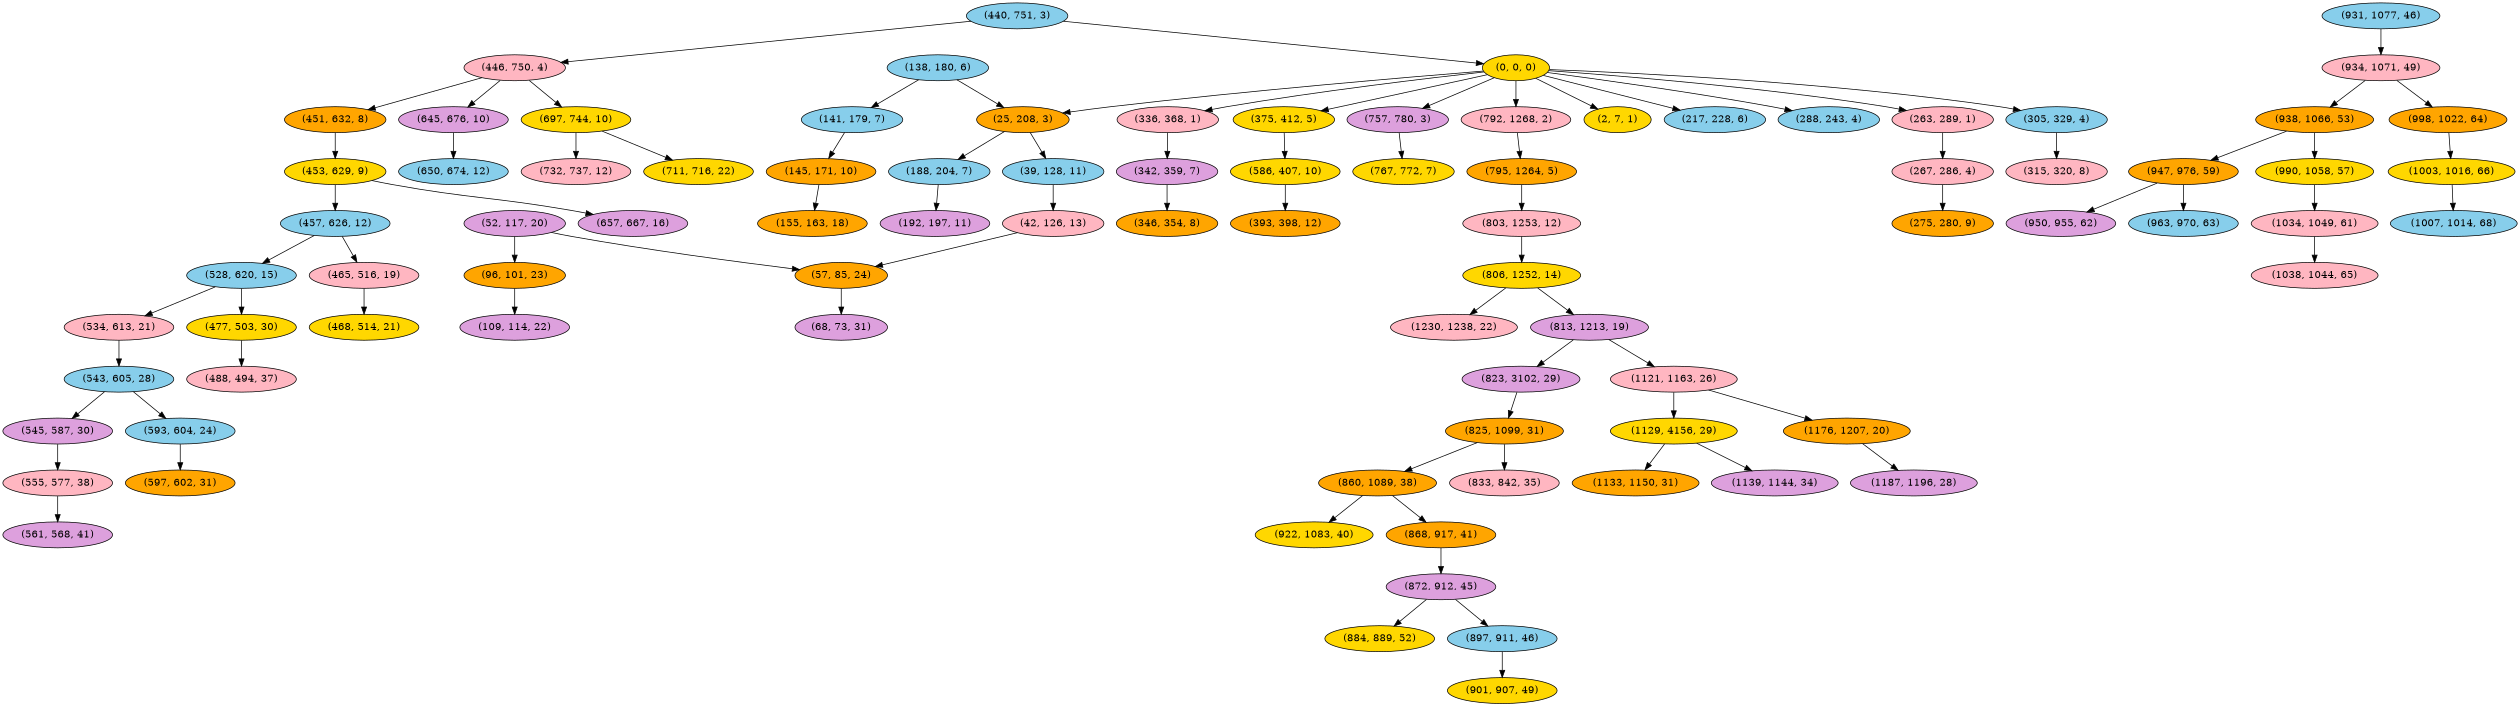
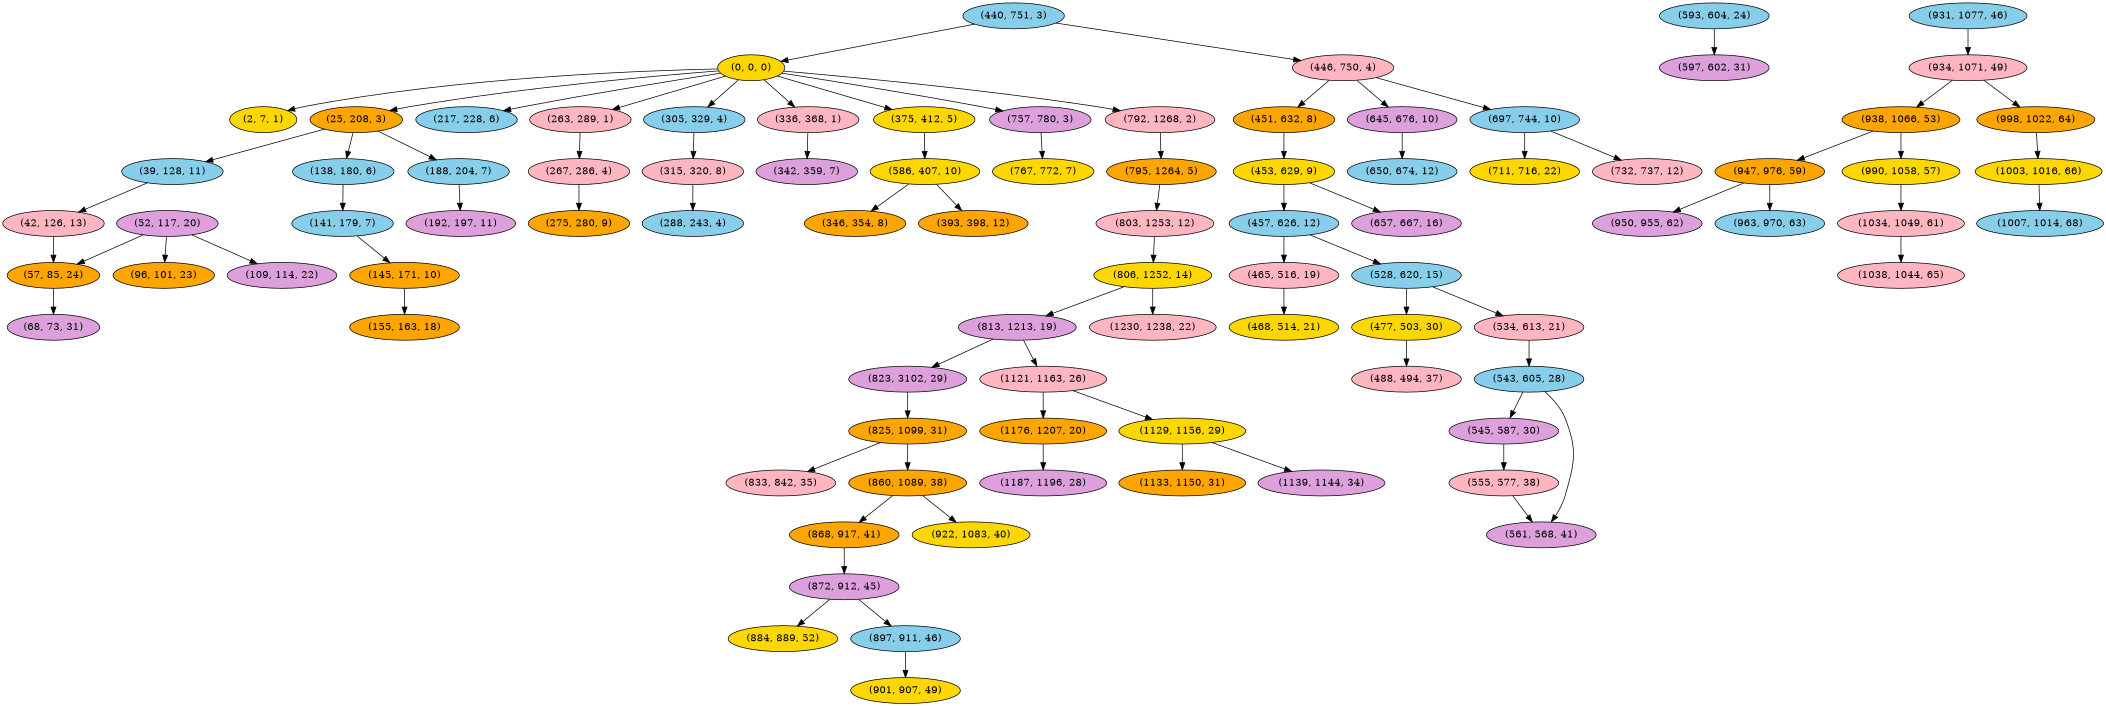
edge "(0, 0, 0)" -> "(288, 243, 4)": now "(315, 320, 8)" -> "(288, 243, 4)"
edge "(138, 180, 6)" -> "(25, 208, 3)": reversed
node "(697, 744, 10)": fillcolor gold -> skyblue
edge "(342, 359, 7)" -> "(346, 354, 8)": now "(586, 407, 10)" -> "(346, 354, 8)"
edge "(96, 101, 23)" -> "(109, 114, 22)": now "(52, 117, 20)" -> "(109, 114, 22)"
edge "(543, 605, 28)" -> "(593, 604, 24)": now "(543, 605, 28)" -> "(561, 568, 41)"
node "(1129, 4156, 29)": label "(1129, 4156, 29)" -> "(1129, 1156, 29)"
node "(597, 602, 31)": fillcolor orange -> plum
